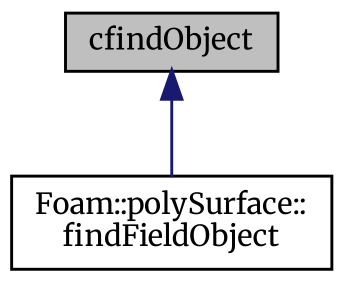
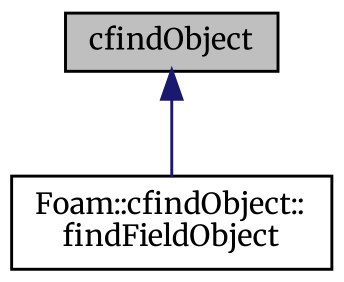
node "Foam::polySurface:: findFieldObject": label "Foam::polySurface:: findFieldObject" -> "Foam::cfindObject:: findFieldObject"
